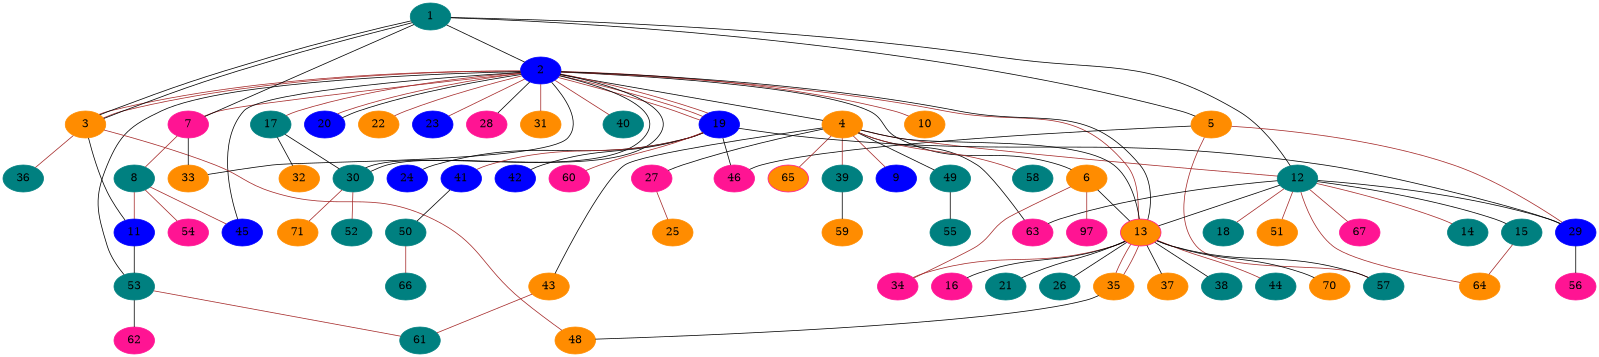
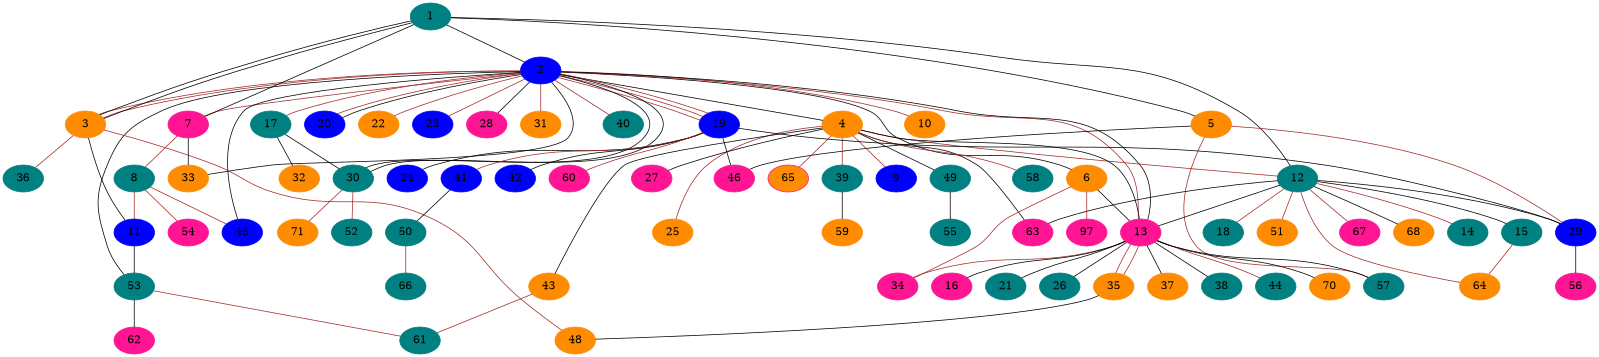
edge "27" -- "25": now "4" -- "25"
node "13": fillcolor darkorange -> deeppink
node "68": added
